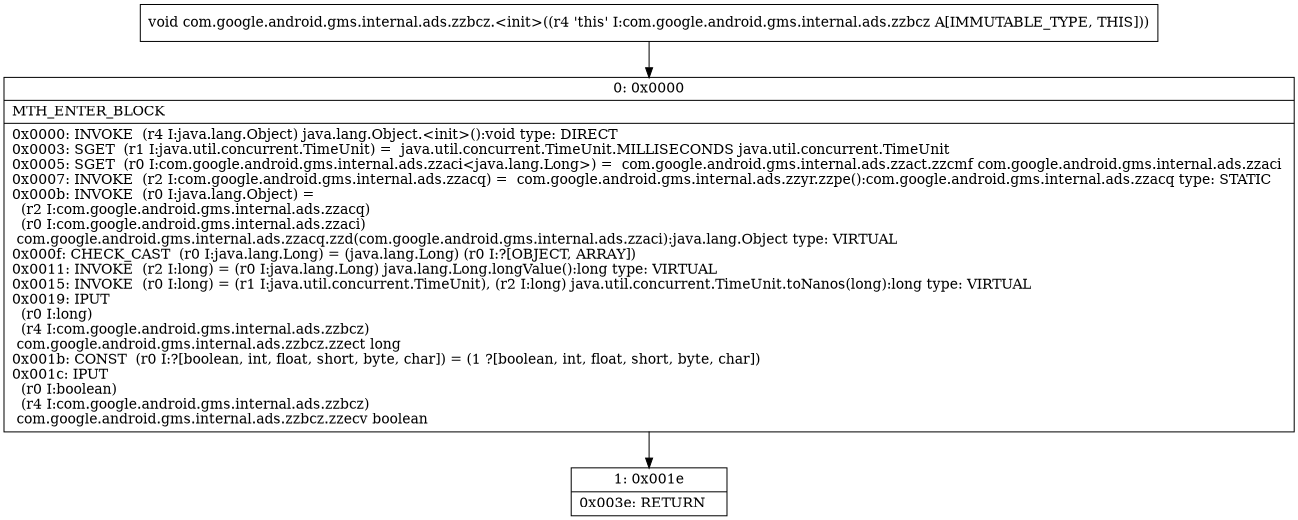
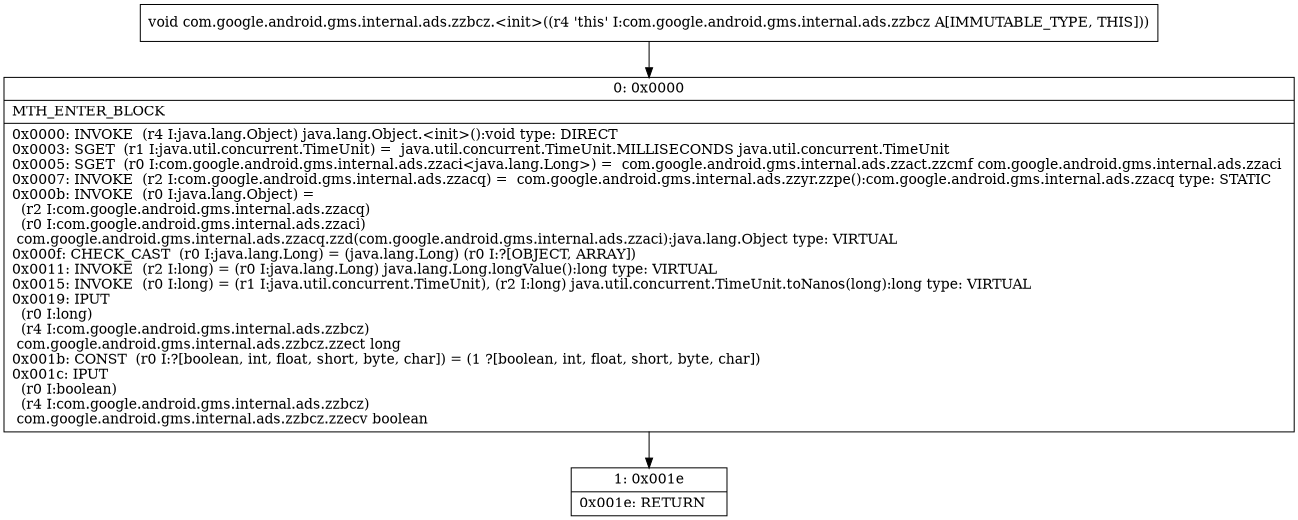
node "1: 0x001e": text "0x003e: RETURN" -> "0x001e: RETURN"
